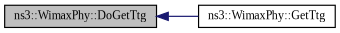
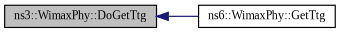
node "ns3::WimaxPhy::GetTtg": label "ns3::WimaxPhy::GetTtg" -> "ns6::WimaxPhy::GetTtg"
